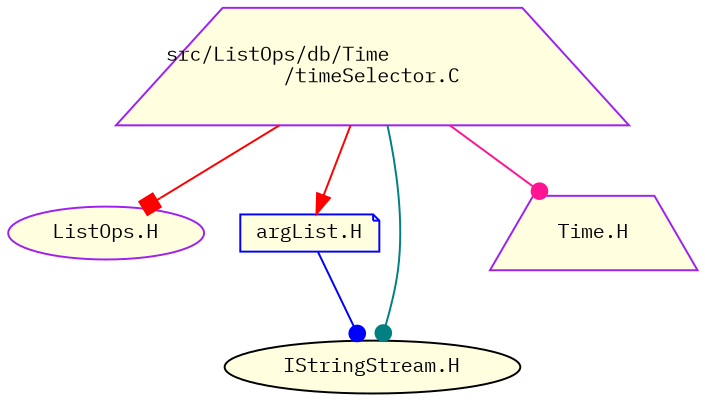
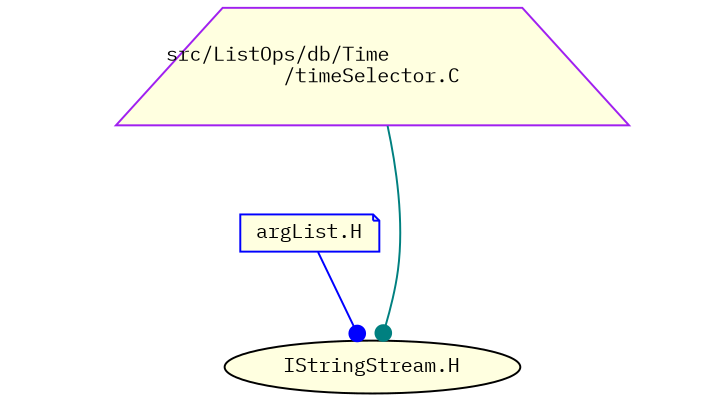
edge "src/ListOps/db/Time /timeSelector.C" -> "argList.H": removed
node "ListOps.H": removed
node "Time.H": removed
